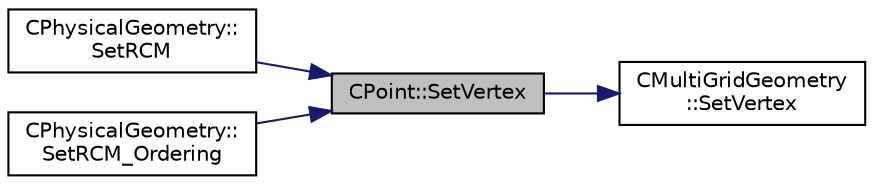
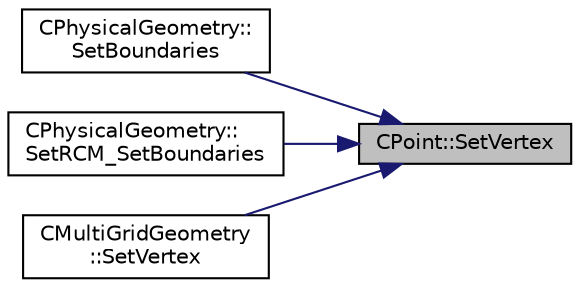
node "CPhysicalGeometry:: SetRCM": label "CPhysicalGeometry:: SetRCM" -> "CPhysicalGeometry:: SetBoundaries"
edge "CPoint::SetVertex" -> "CMultiGridGeometry ::SetVertex": reversed
node "CPhysicalGeometry:: SetRCM_Ordering": label "CPhysicalGeometry:: SetRCM_Ordering" -> "CPhysicalGeometry:: SetRCM_SetBoundaries"
